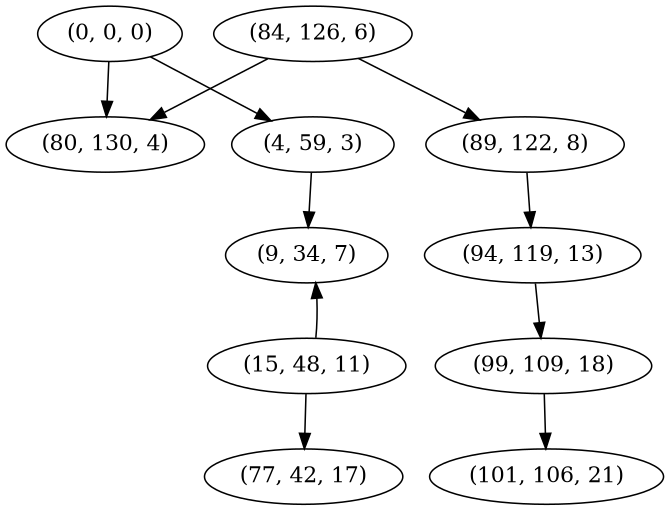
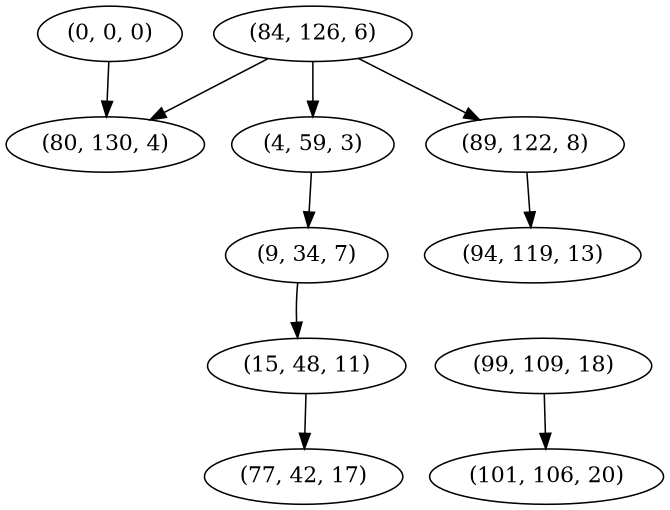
edge "(0, 0, 0)" -> "(4, 59, 3)": now "(84, 126, 6)" -> "(4, 59, 3)"
edge "(94, 119, 13)" -> "(99, 109, 18)": removed
edge "(15, 48, 11)" -> "(9, 34, 7)": reversed
node "(101, 106, 21)": label "(101, 106, 21)" -> "(101, 106, 20)"
